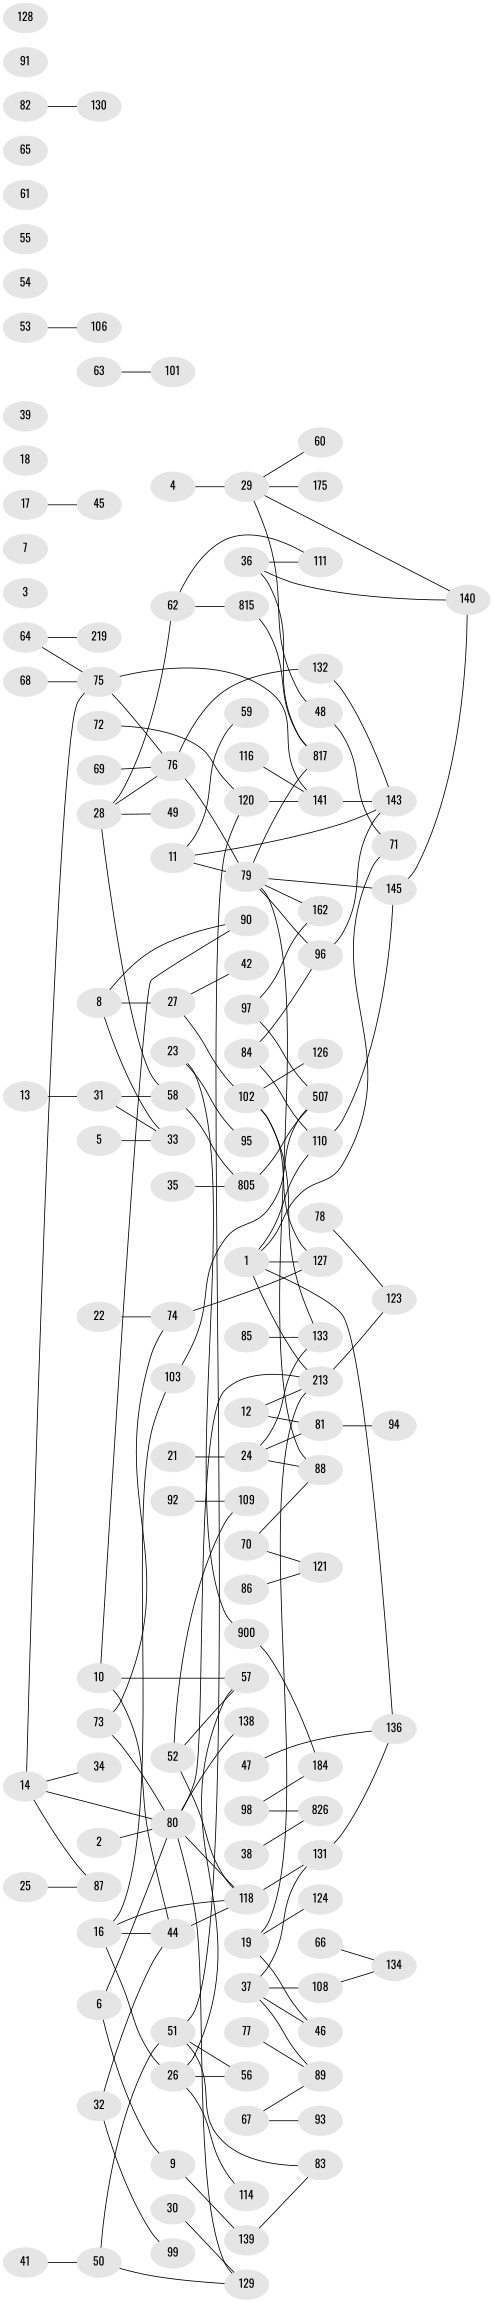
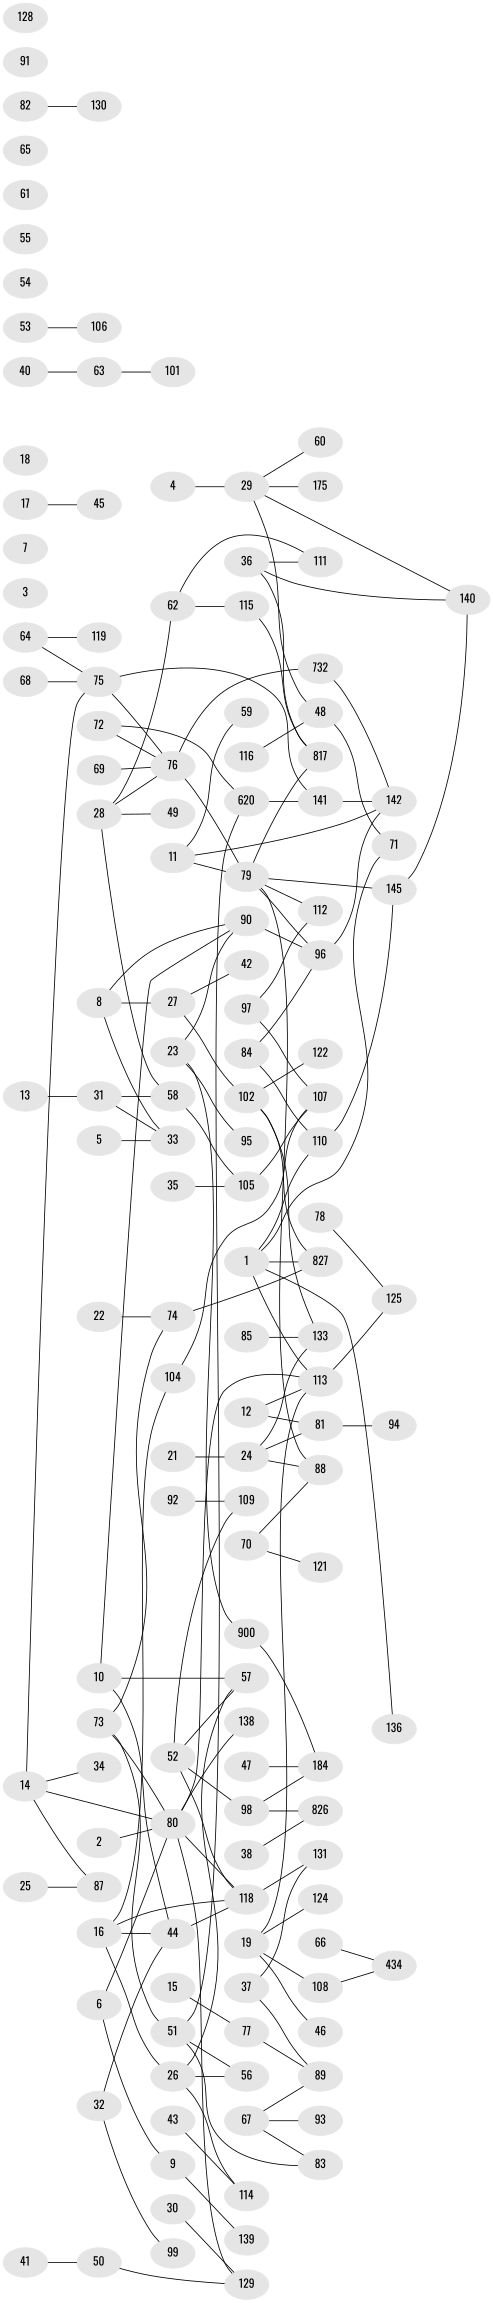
node "40": added
node "39": removed
node "815": label "815" -> "115"
node "219": label "219" -> "119"
node "132": label "132" -> "732"
edge "72" -- "76": added
edge "116" -- "141": now "116" -- "48"
node "120": label "120" -> "620"
node "143": label "143" -> "142"
node "162": label "162" -> "112"
edge "90" -- "96": added
edge "90" -- "23": added
node "126": label "126" -> "122"
node "507": label "507" -> "107"
node "805": label "805" -> "105"
node "127": label "127" -> "827"
node "123": label "123" -> "125"
node "103": label "103" -> "104"
node "213": label "213" -> "113"
node "86": removed
edge "136" -- "47": now "184" -- "47"
edge "52" -- "98": added
edge "136" -- "131": removed
node "134": label "134" -> "434"
node "15": added
edge "37" -- "108": now "19" -- "108"
edge "37" -- "46": removed
node "43": added
edge "51" -- "50": now "51" -- "73"
edge "83" -- "139": now "83" -- "67"
